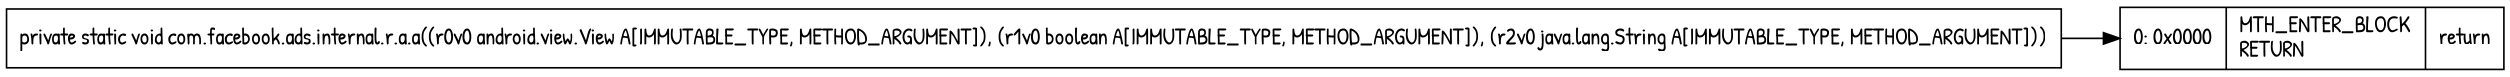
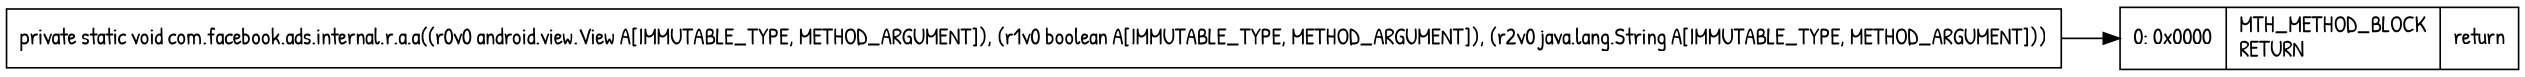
node "0: 0x0000": text "MTH_ENTER_BLOCK" -> "MTH_METHOD_BLOCK"
